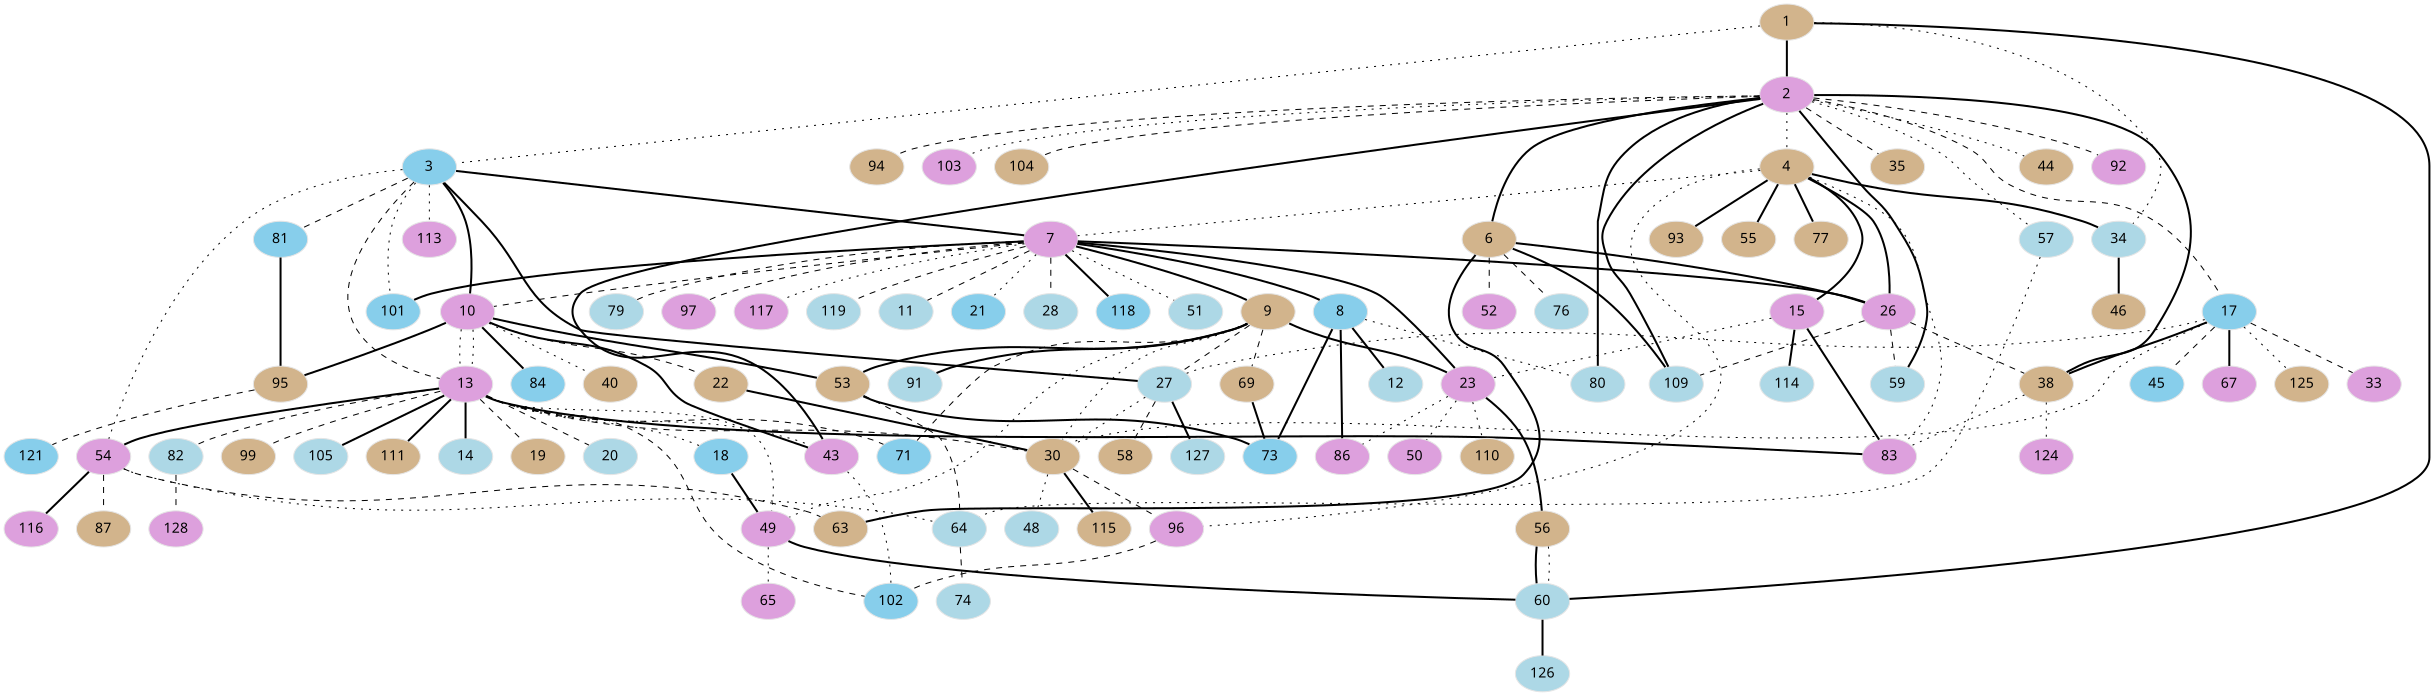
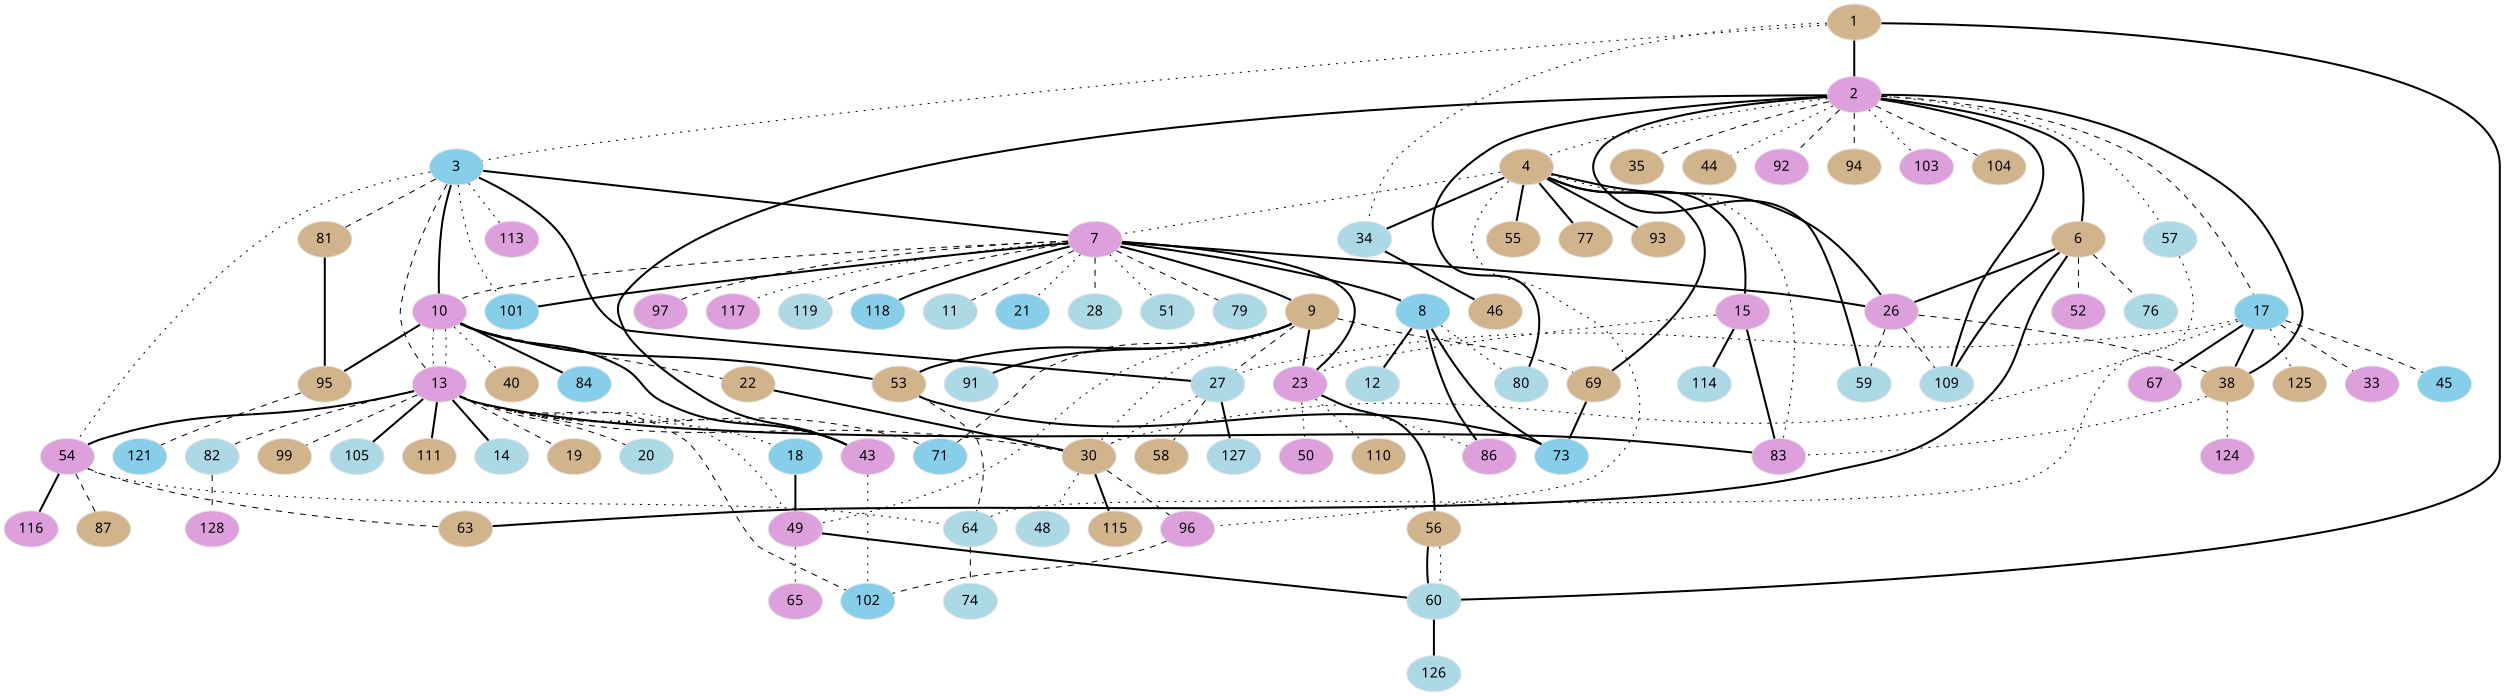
edge "4" -- "69": added
node "81": fillcolor skyblue -> tan
